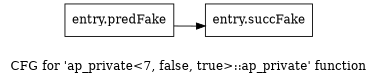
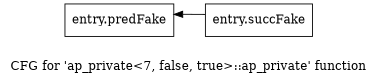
edge "entry.predFake" -> "entry.succFake": reversed
